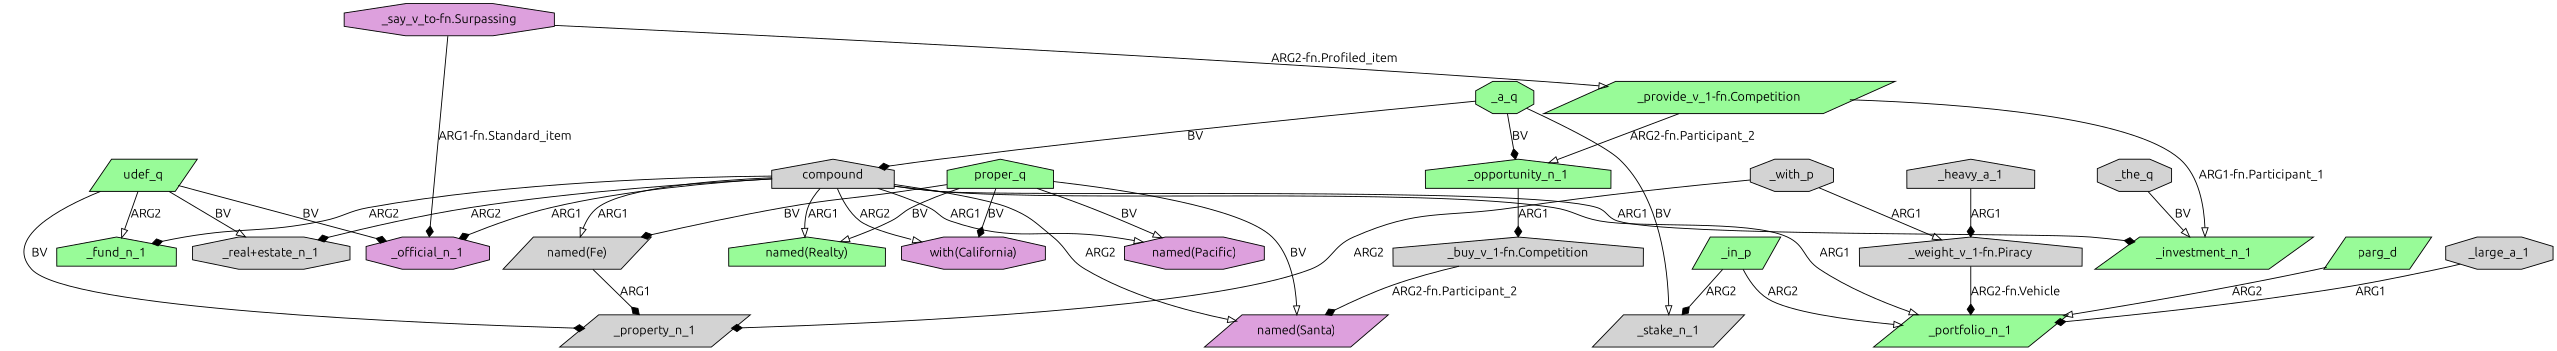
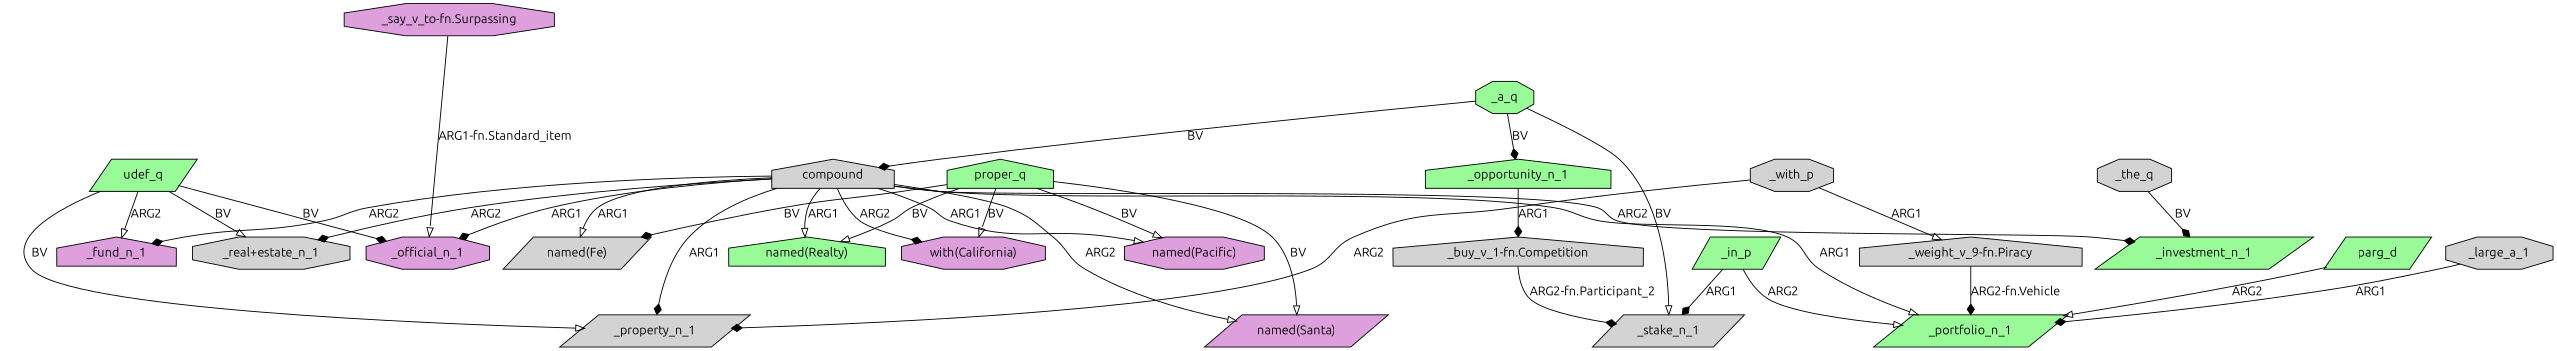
node "_provide_v_1-fn.Competition": removed
edge "_say_v_to-fn.Surpassing" -> "_official_n_1": arrowhead diamond -> onormal
node "_heavy_a_1": removed
edge "proper_q" -> "with(California)": arrowhead diamond -> onormal
edge "_the_q" -> "_investment_n_1": arrowhead onormal -> diamond
edge "compound" -> "_investment_n_1": label "ARG1" -> "ARG2"
edge "compound" -> "with(California)": arrowhead onormal -> diamond
node "_fund_n_1": fillcolor palegreen -> plum
node "_weight_v_1-fn.Piracy": label "_weight_v_1-fn.Piracy" -> "_weight_v_9-fn.Piracy"
edge "_buy_v_1-fn.Competition" -> "named(Santa)": now "_buy_v_1-fn.Competition" -> "_stake_n_1"
edge "named(Fe)" -> "_property_n_1": now "compound" -> "_property_n_1"
edge "_in_p" -> "_stake_n_1": label "ARG2" -> "ARG1"
edge "udef_q" -> "_property_n_1": arrowhead diamond -> onormal
